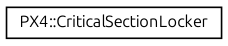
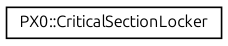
node "PX4::CriticalSectionLocker": label "PX4::CriticalSectionLocker" -> "PX0::CriticalSectionLocker"
